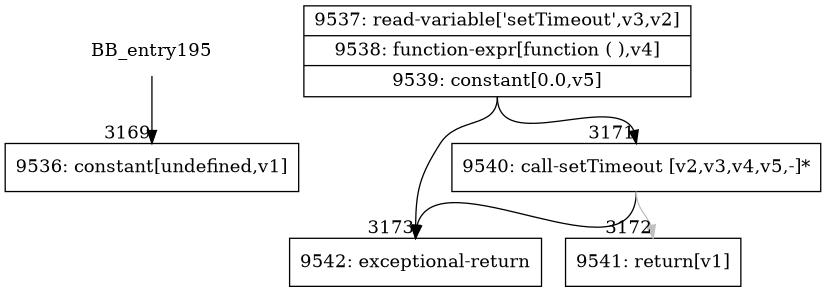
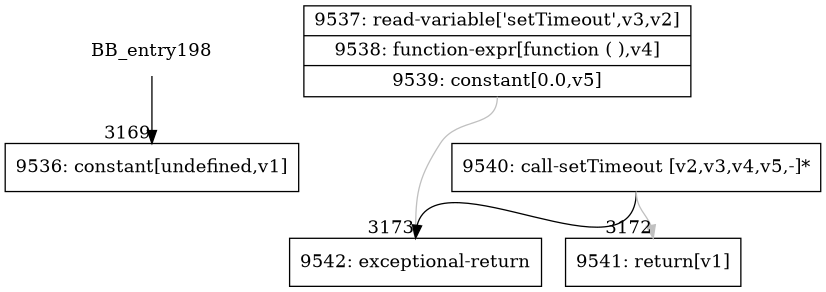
node "BB_entry195": label "BB_entry195" -> "BB_entry198"
edge "9537: read-variable['setTimeout',v3,v2]" -> "9540: call-setTimeout [v2,v3,v4,v5,-]*": removed
edge "9537: read-variable['setTimeout',v3,v2]" -> "9542: exceptional-return": color black -> gray
